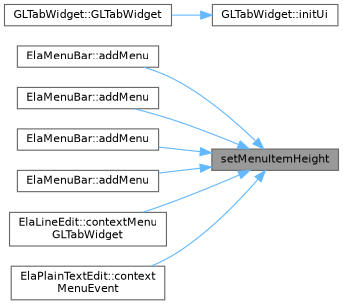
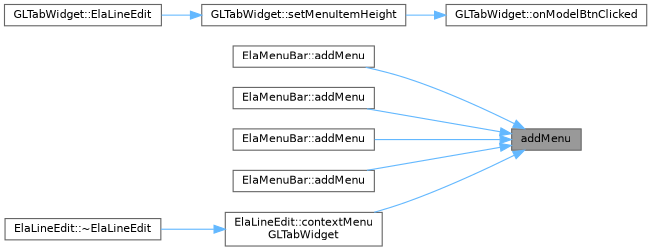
node "GLTabWidget::GLTabWidget": label "GLTabWidget::GLTabWidget" -> "GLTabWidget::ElaLineEdit"
node "GLTabWidget::initUi": label "GLTabWidget::initUi" -> "GLTabWidget::setMenuItemHeight"
node "GLTabWidget::onModelBtnClicked": added
node "setMenuItemHeight": label "setMenuItemHeight" -> "addMenu"
node "ElaLineEdit::~ElaLineEdit": added
node "ElaPlainTextEdit::context MenuEvent": removed
